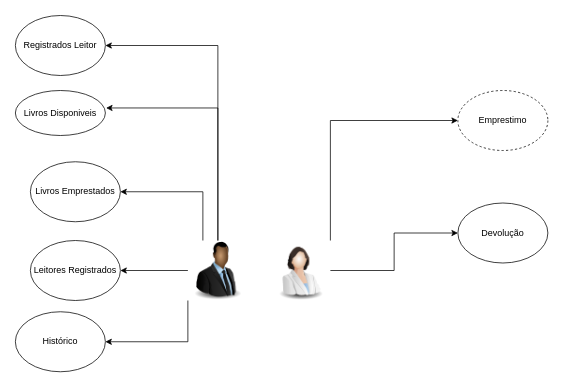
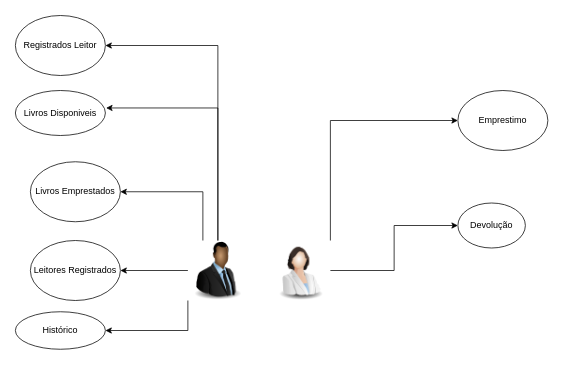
node "Emprestimo": style dashed -> solid
node "Devolução": size 90x60 -> 68x45
node "Histórico": size 90x60 -> 90x38
